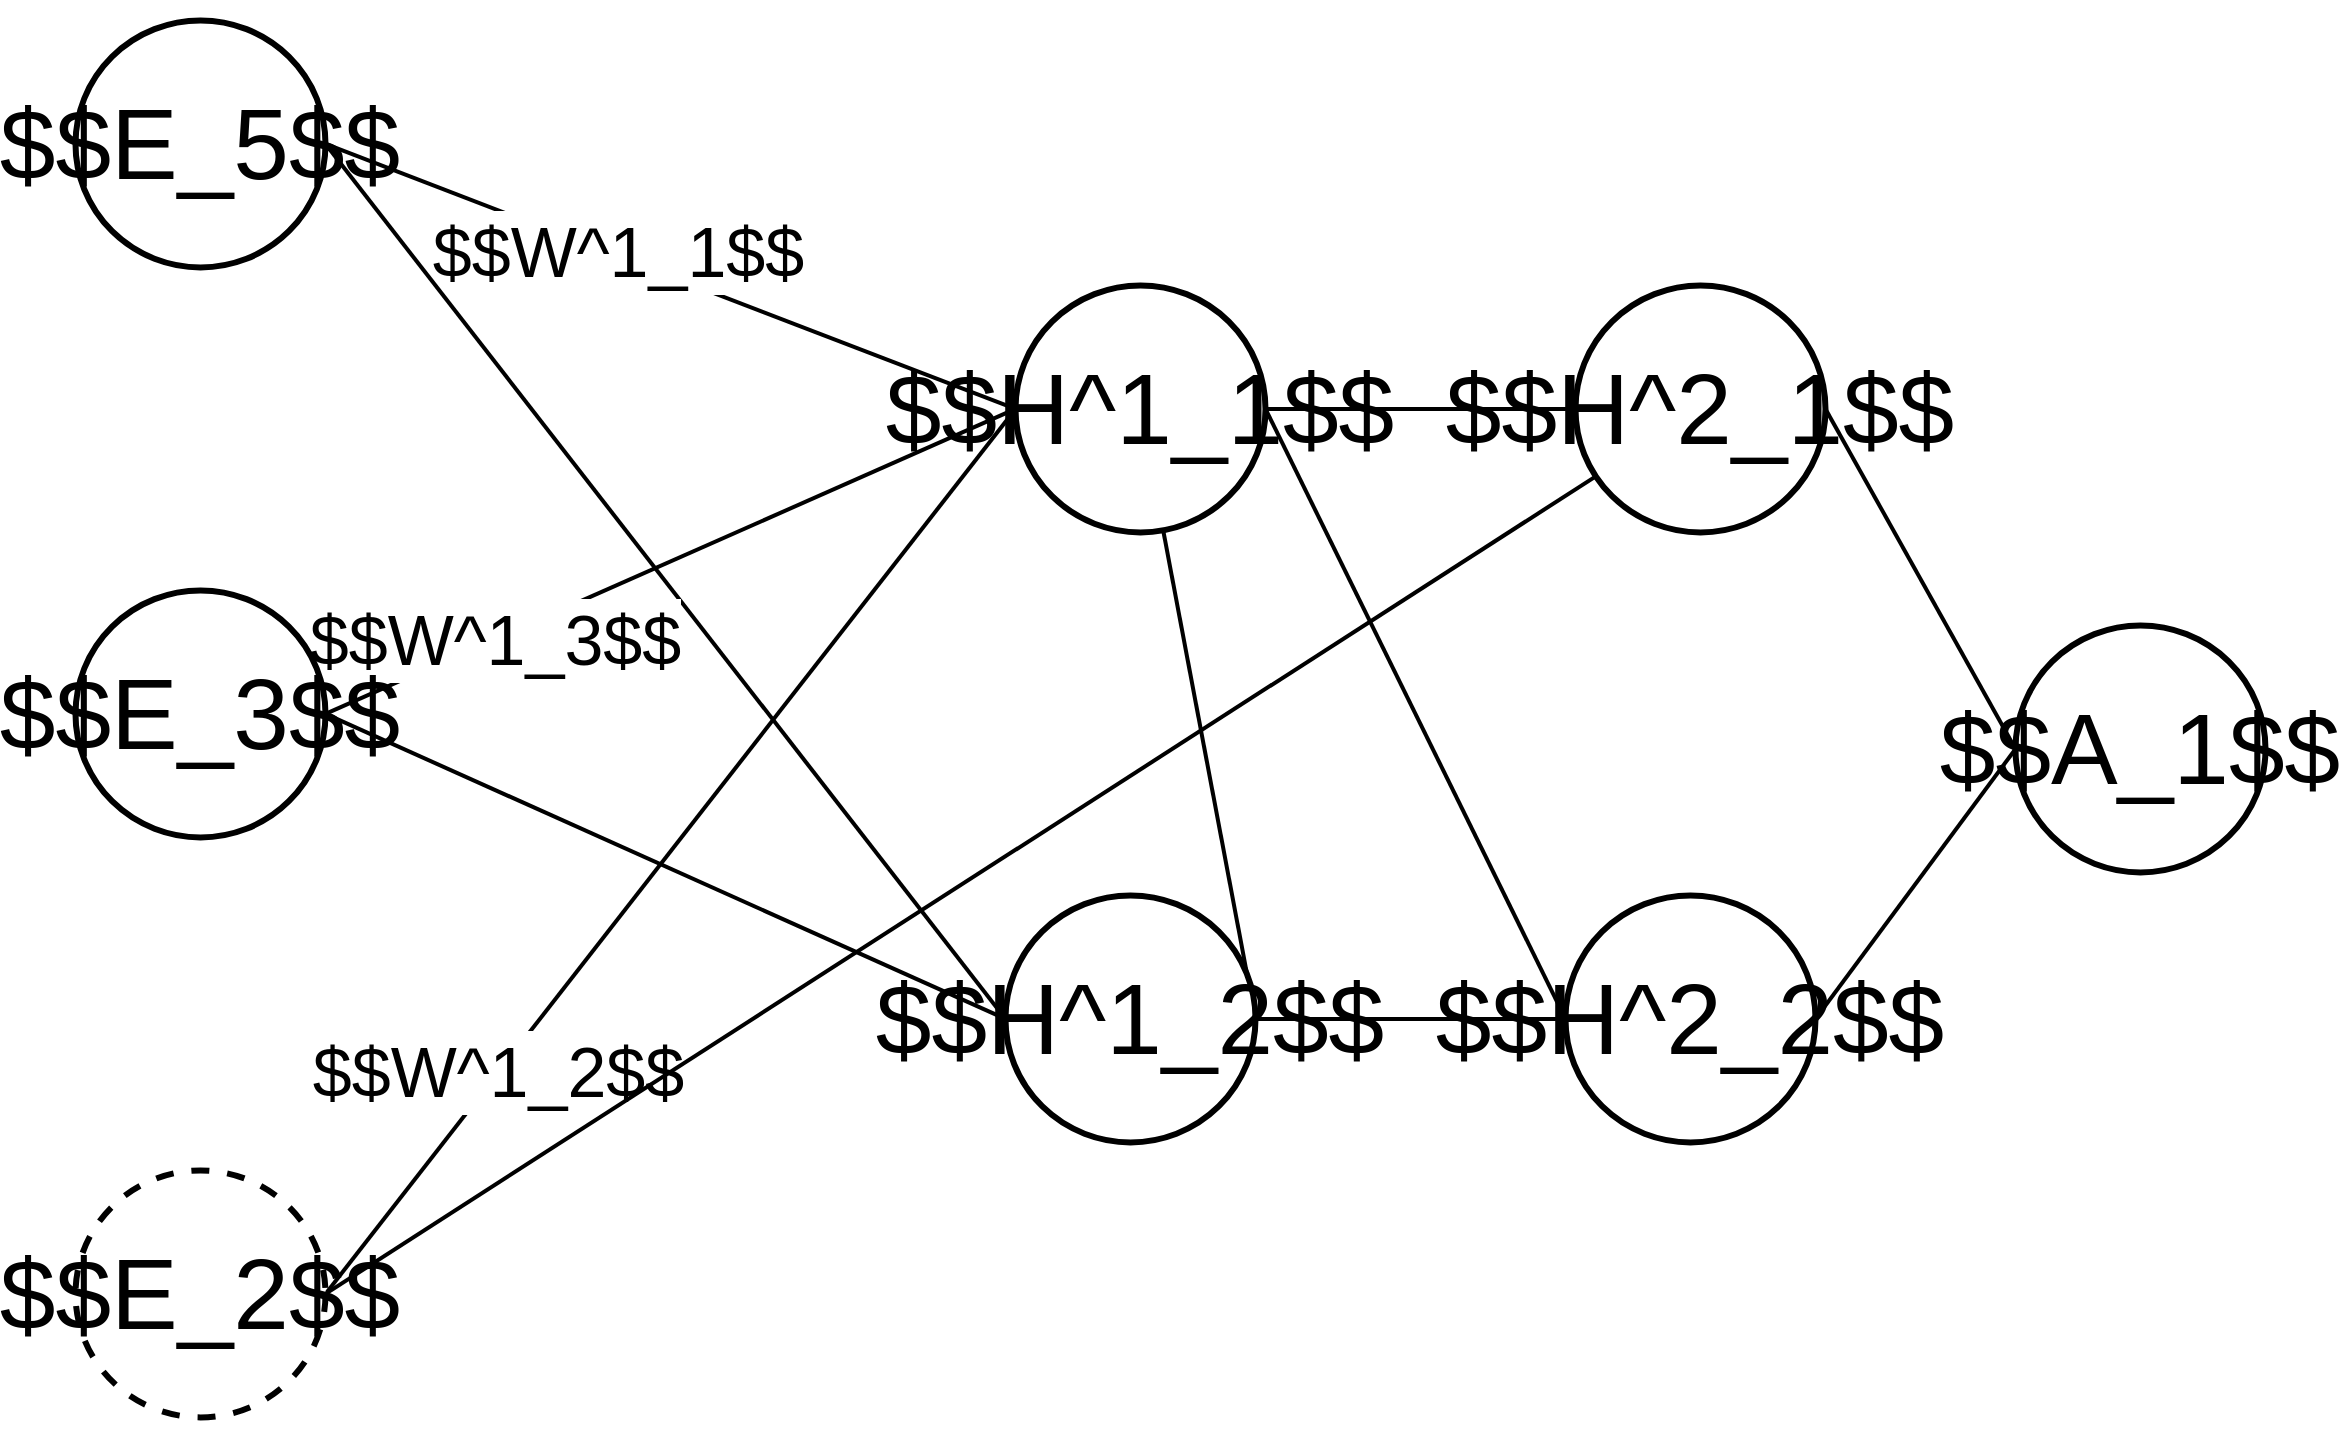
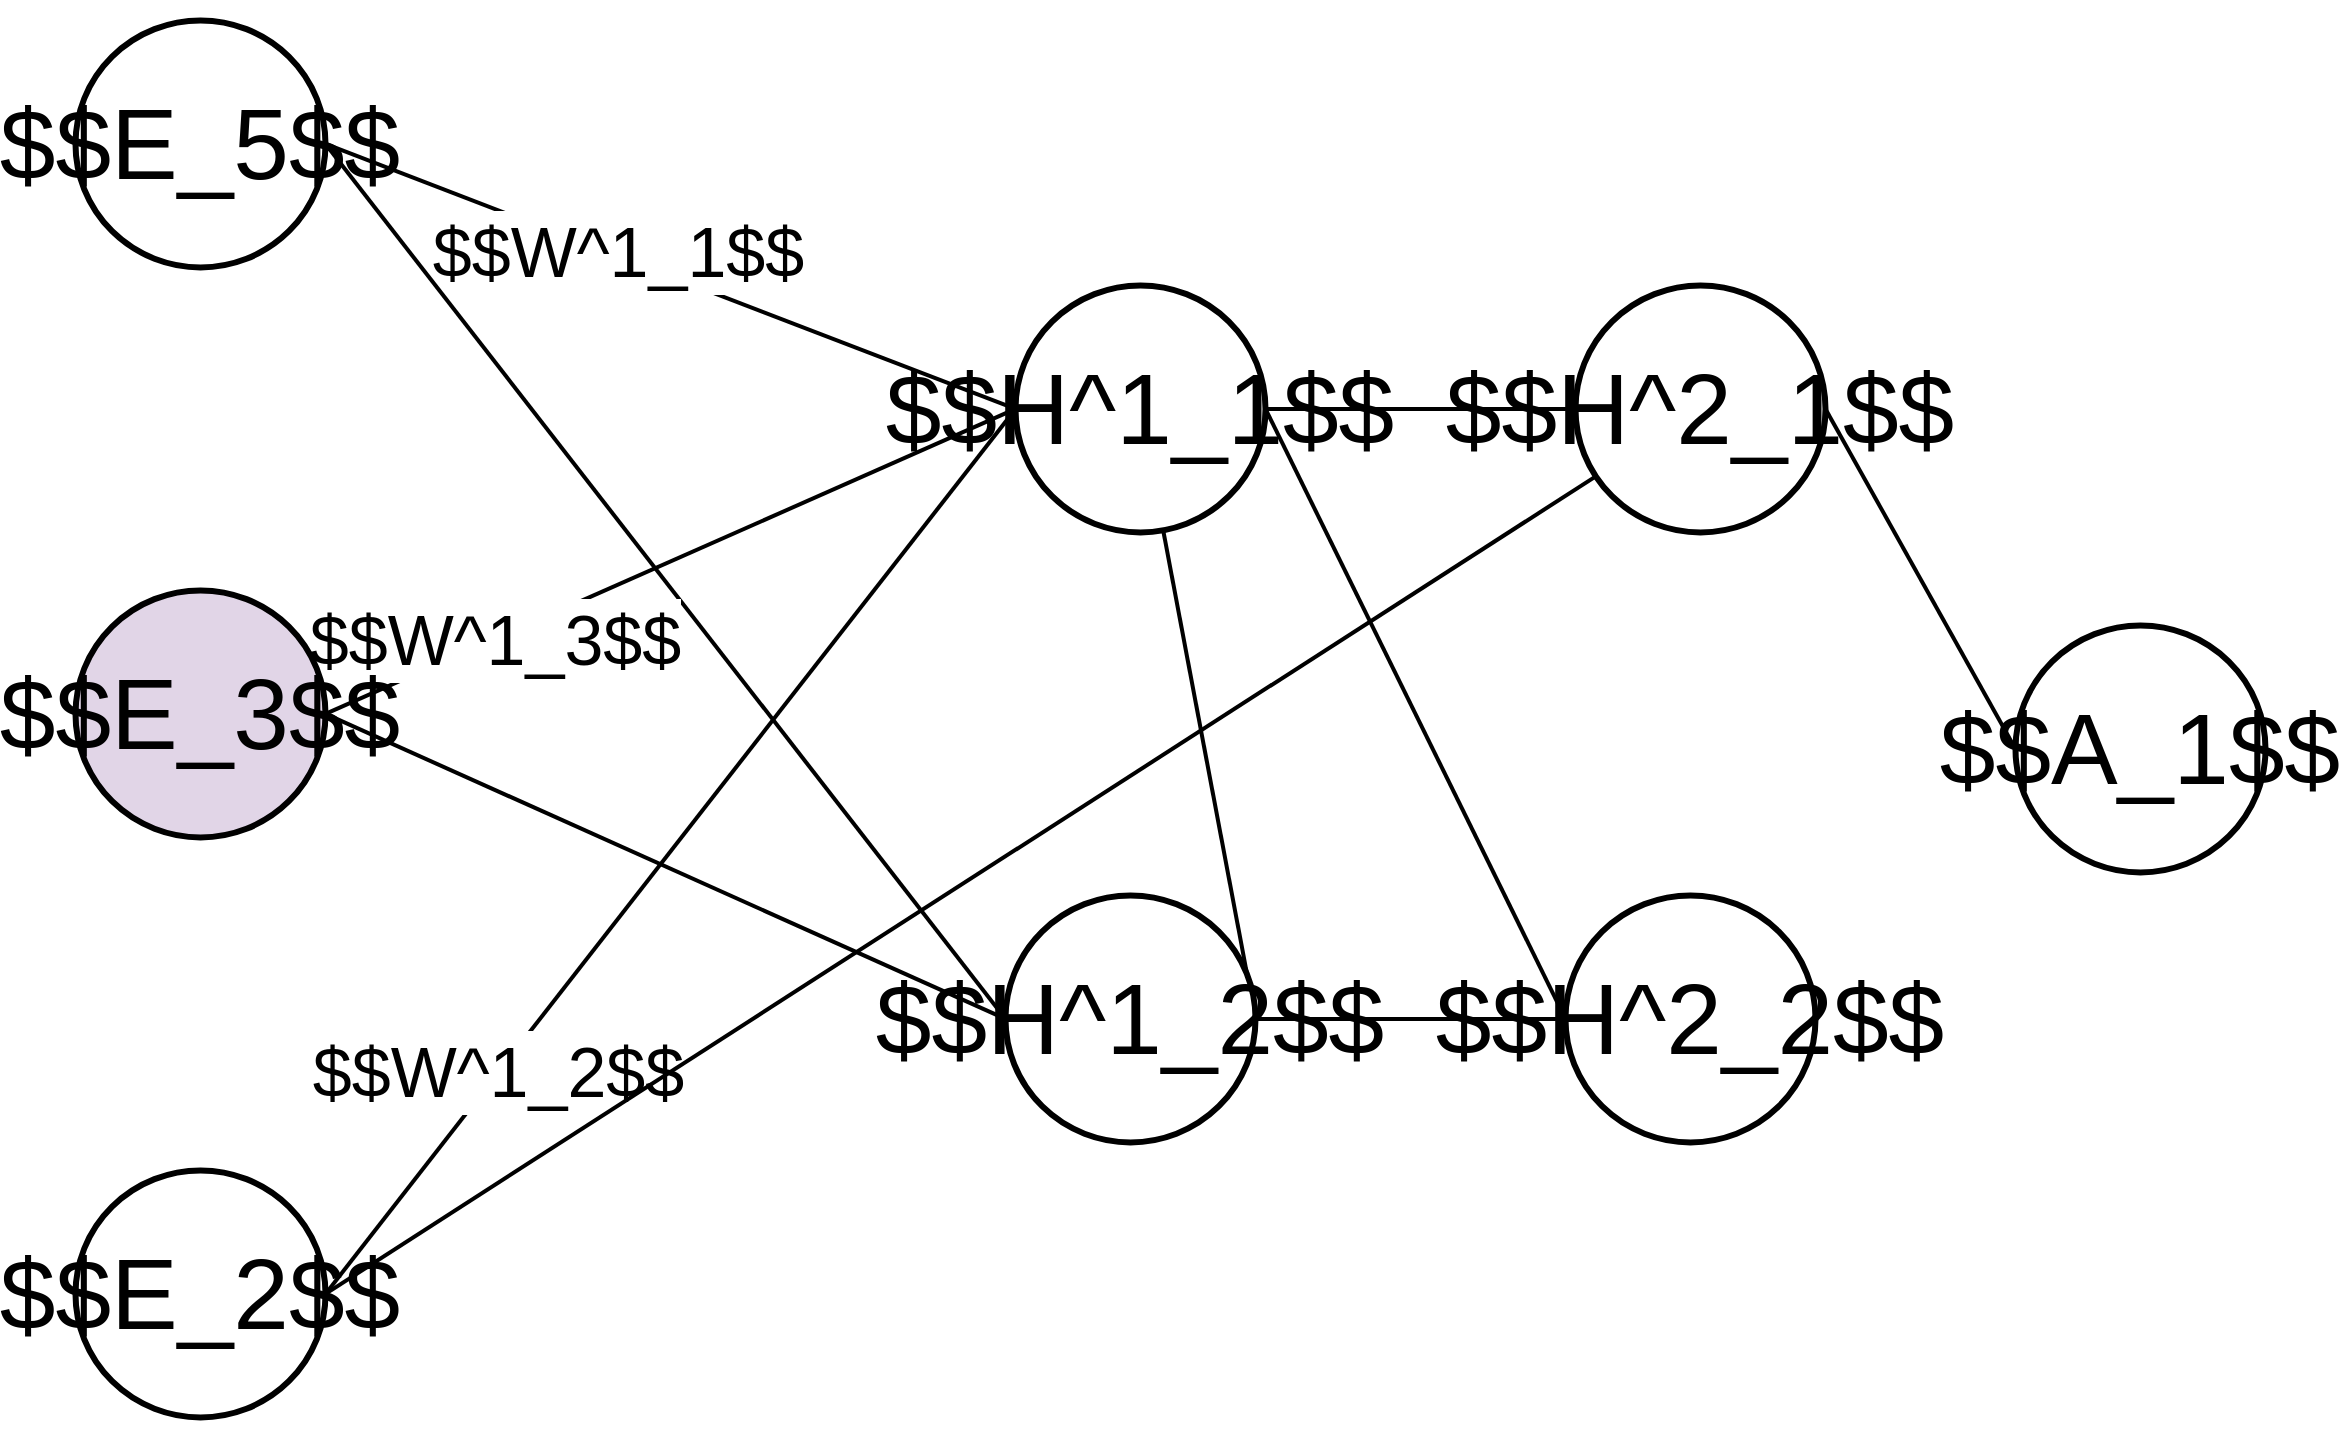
node "$$E_3$$": fillcolor #ffffff -> #e1d5e7
edge "$$A_1$$" -- "$$H^2_2$$": removed
node "$$E_2$$": style dashed -> solid
